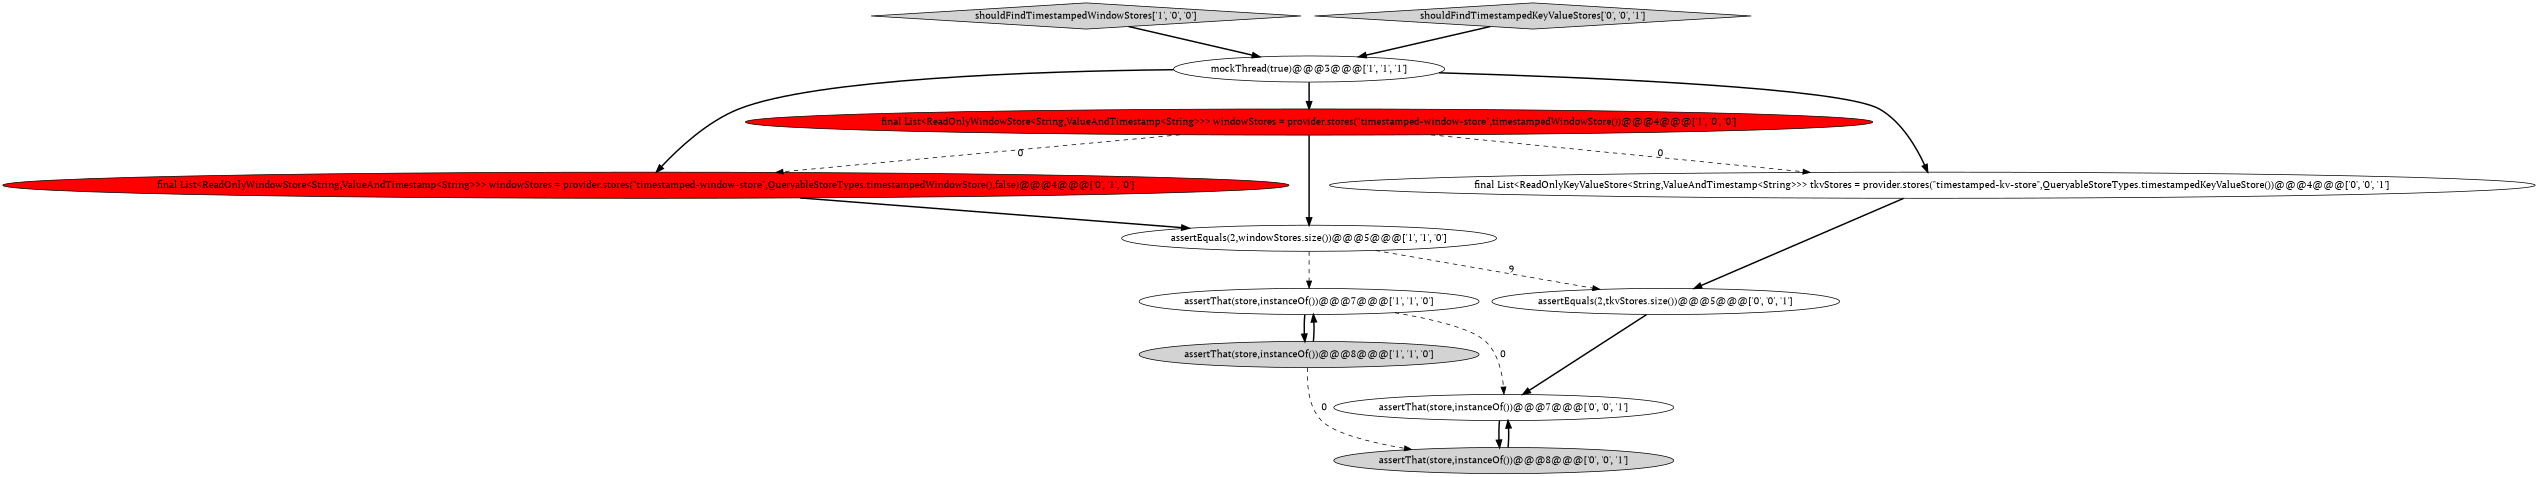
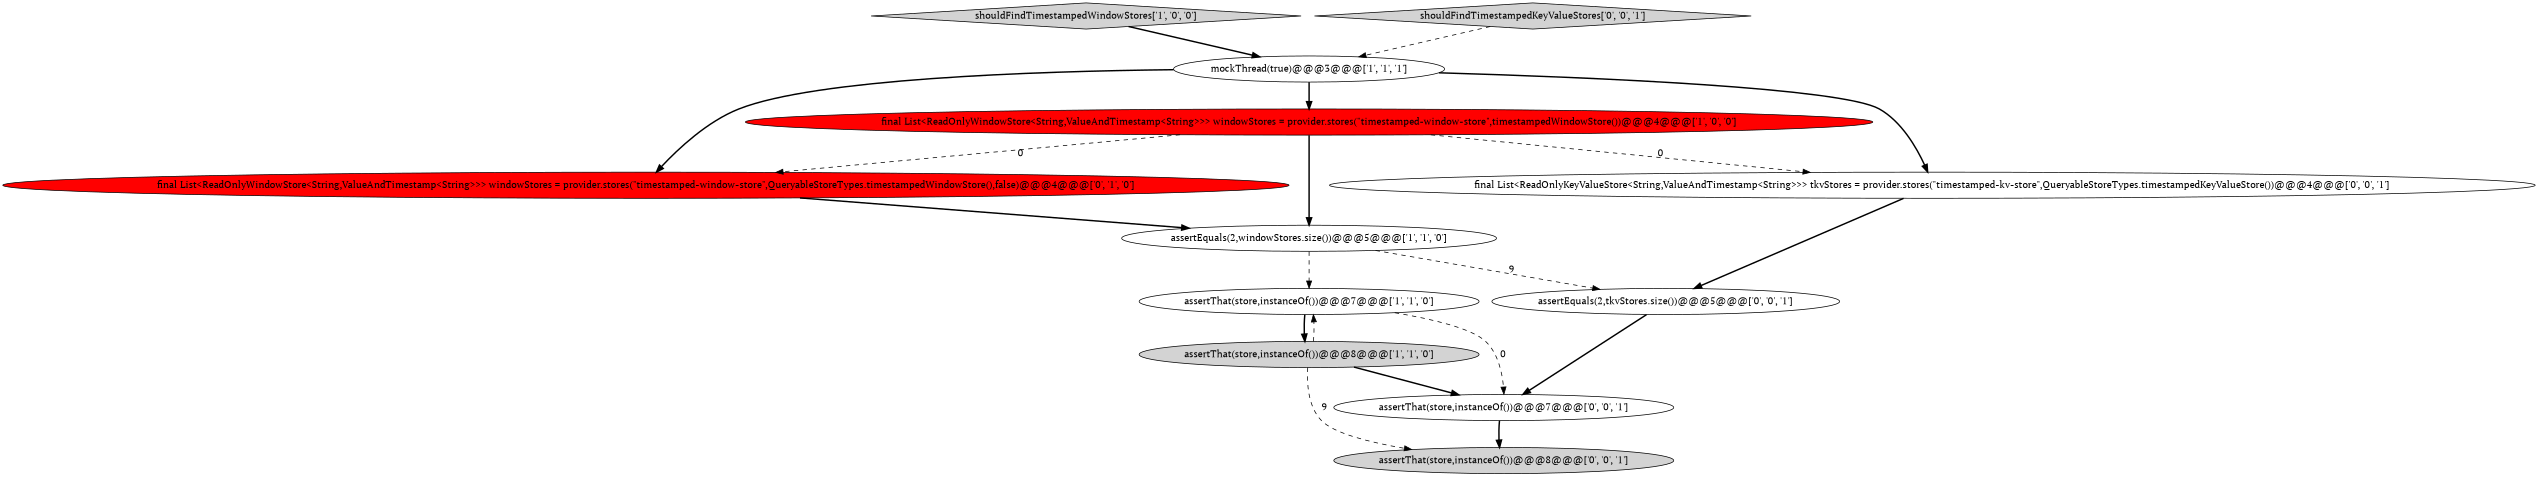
edge "shouldFindTimestampedKeyValueStores['0', '0', '1']" -> "mockThread(true)@@@3@@@['1', '1', '1']": style bold -> dashed
edge "assertThat(store,instanceOf())@@@8@@@['1', '1', '0']" -> "assertThat(store,instanceOf())@@@7@@@['1', '1', '0']": style bold -> dashed
edge "assertThat(store,instanceOf())@@@8@@@['1', '1', '0']" -> "assertThat(store,instanceOf())@@@8@@@['0', '0', '1']": label "0" -> "9"
edge "assertThat(store,instanceOf())@@@8@@@['0', '0', '1']" -> "assertThat(store,instanceOf())@@@7@@@['0', '0', '1']": now "assertThat(store,instanceOf())@@@8@@@['1', '1', '0']" -> "assertThat(store,instanceOf())@@@7@@@['0', '0', '1']"
